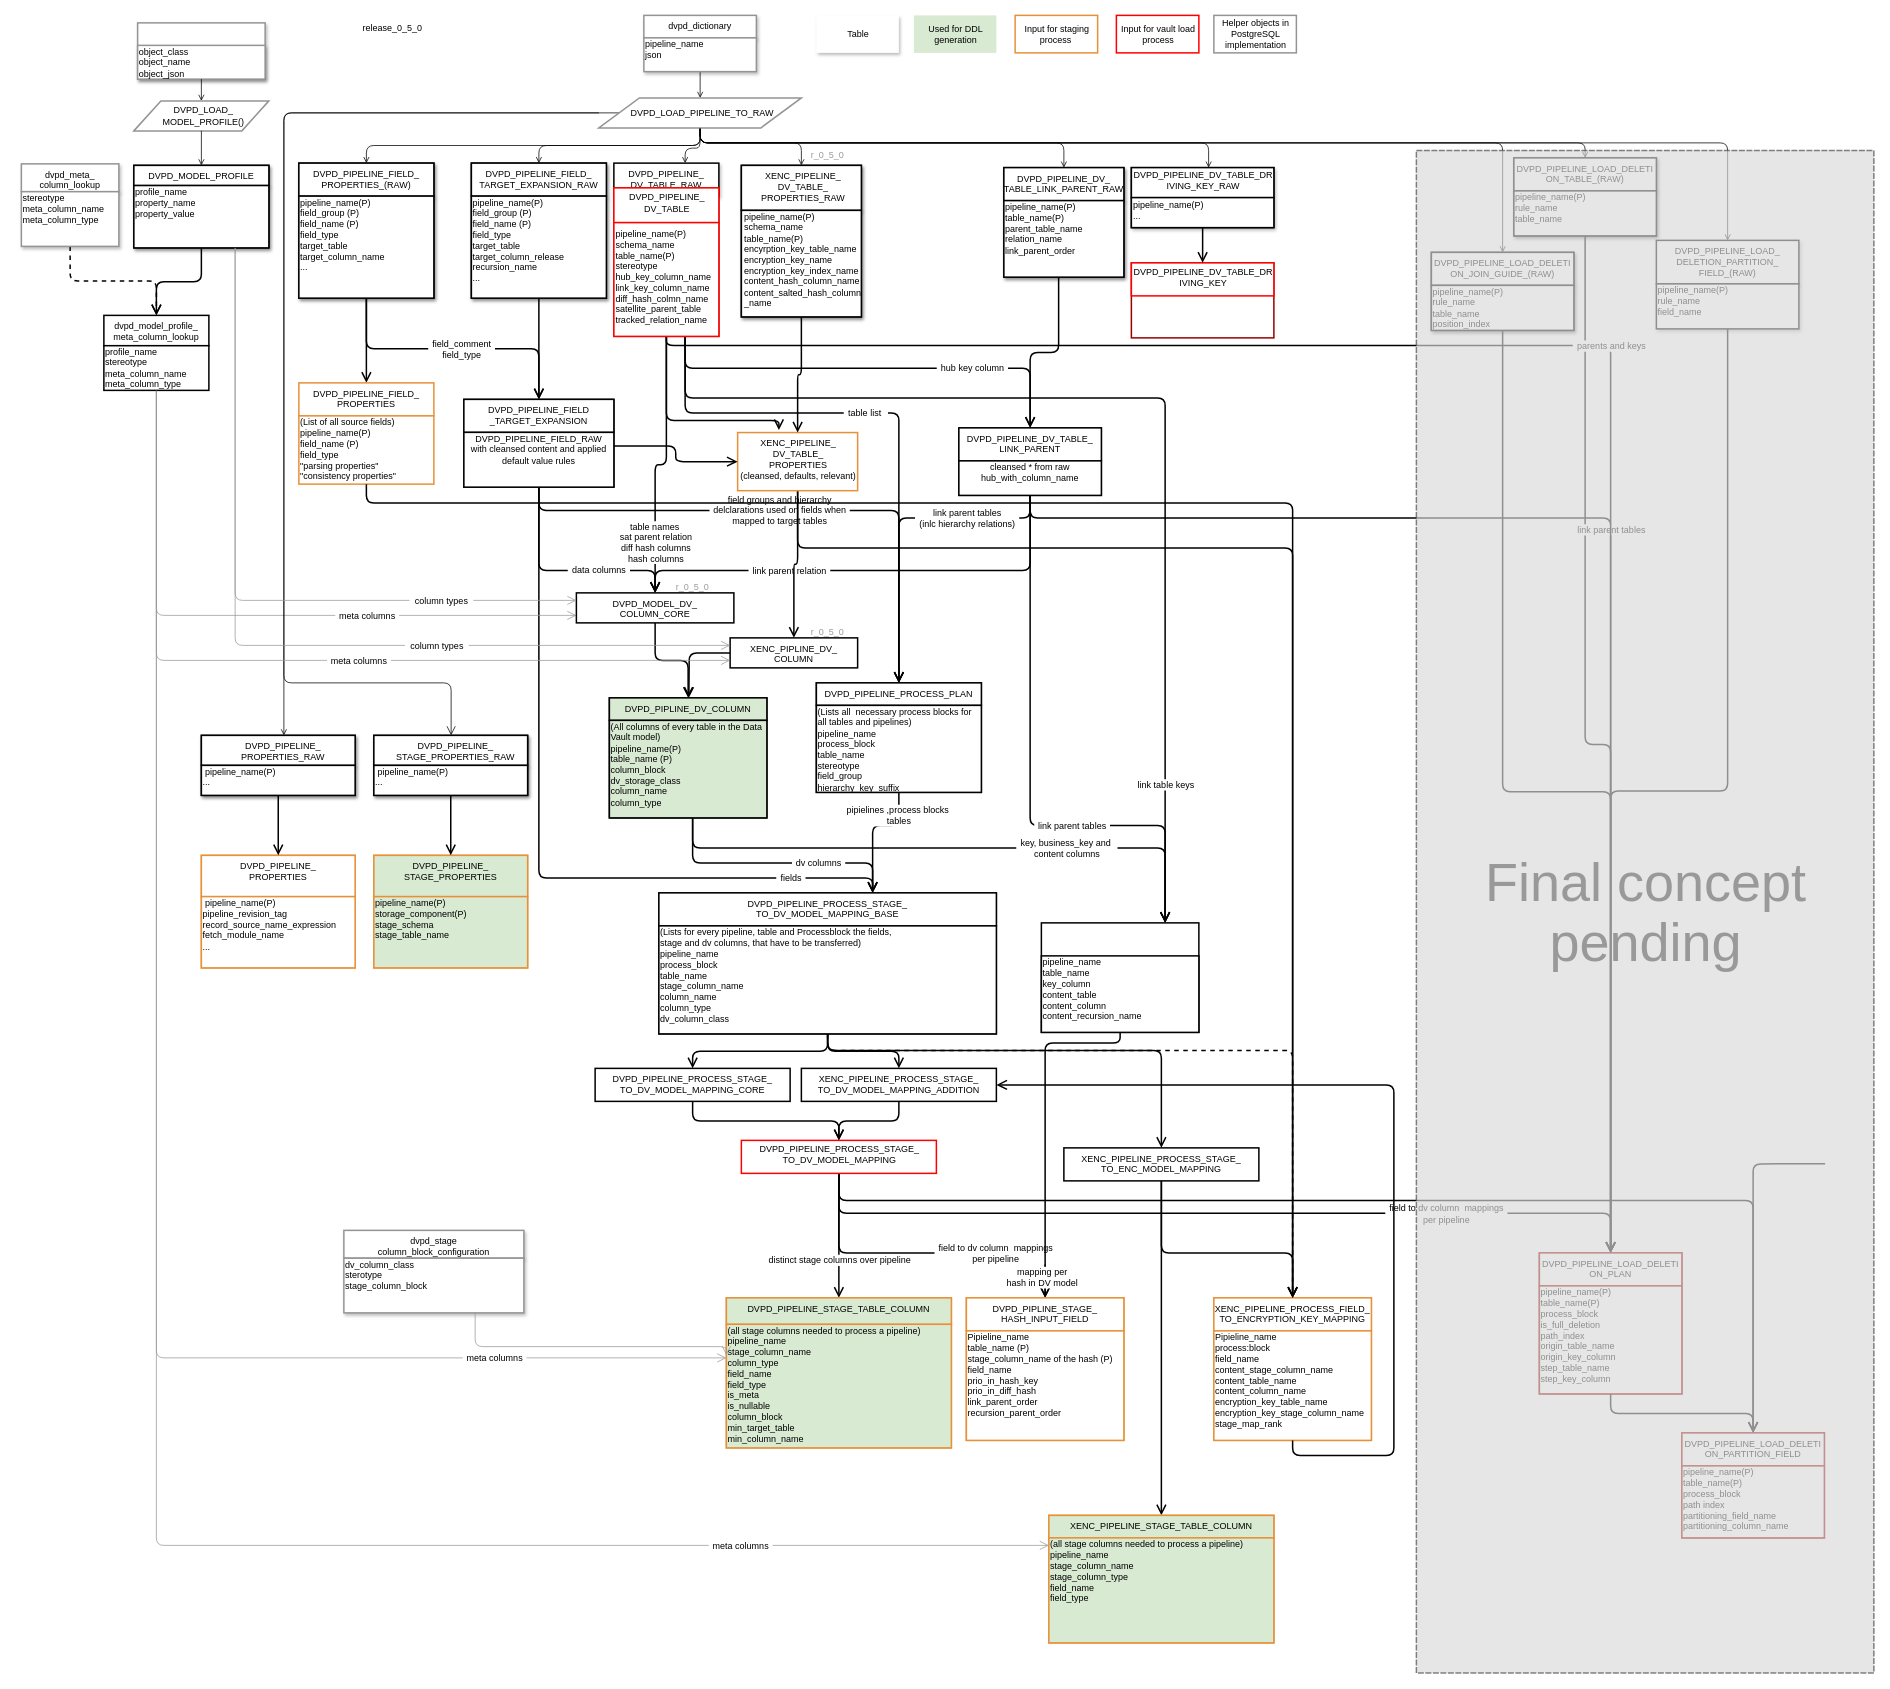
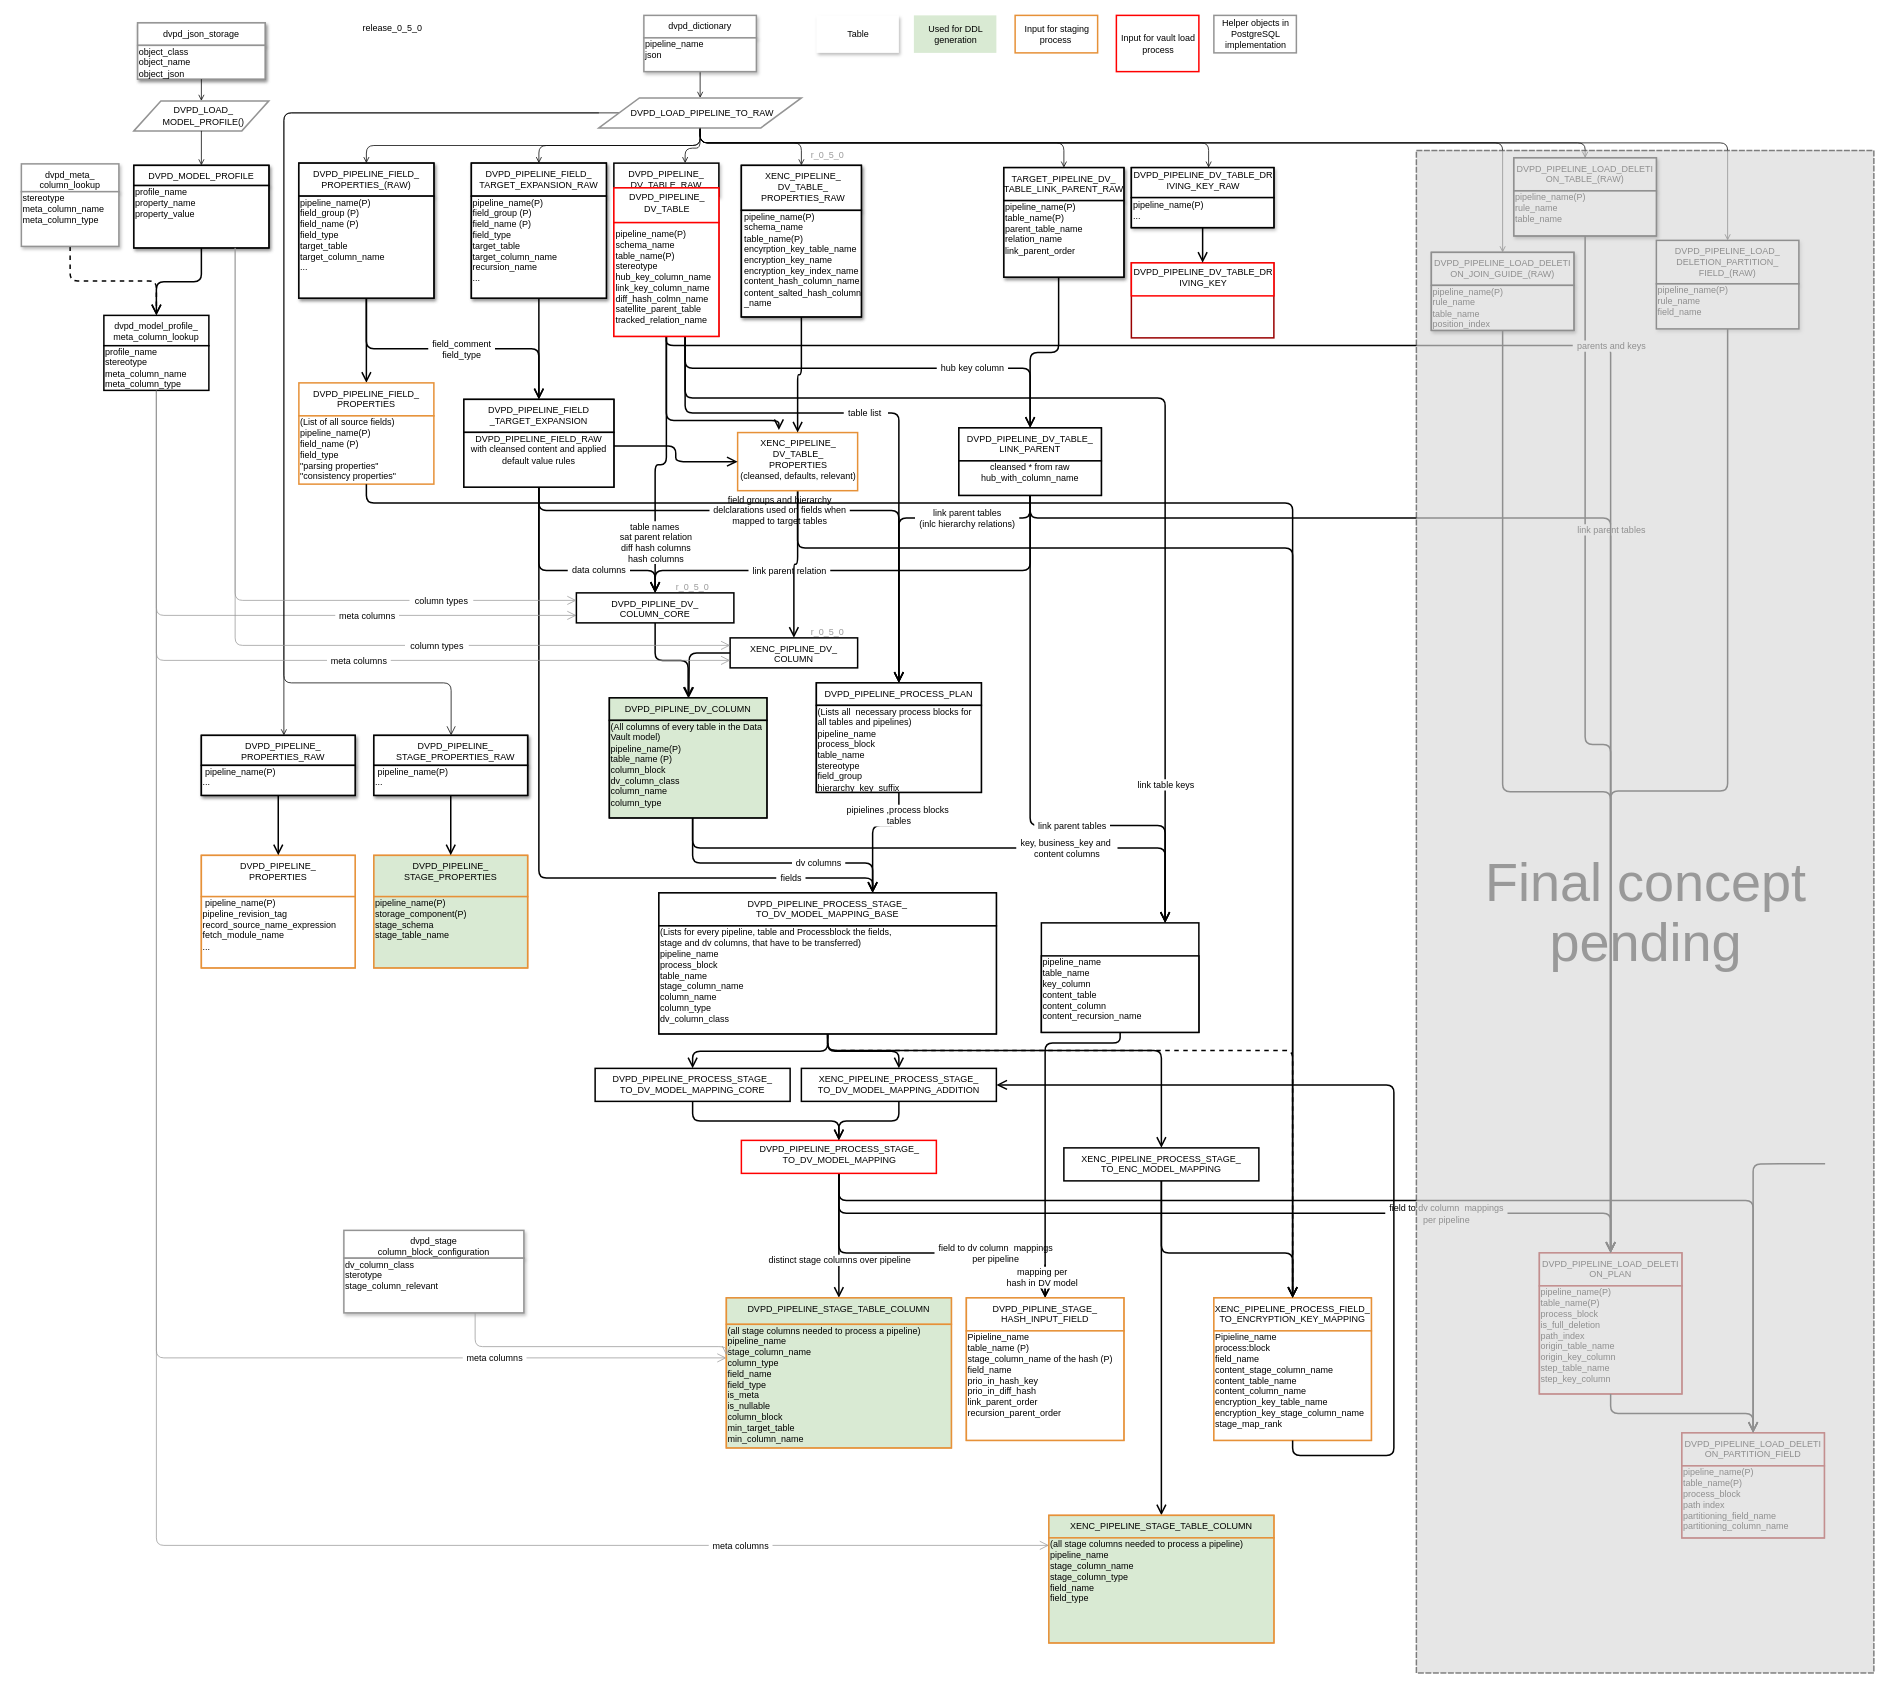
node "dvpd_json_storage": added
node "Input for vault load process": size 83x38 -> 83x56
node "DVPD_PIPELINE_DV_ TABLE_LINK_PARENT_RAW": label "DVPD_PIPELINE_DV_ TABLE_LINK_PARENT_RAW" -> "TARGET_PIPELINE_DV_ TABLE_LINK_PARENT_RAW"
node "pipeline_name(P) field_group (P) field_name (P) field_type target_table target_column_release recursion_name ...": label "pipeline_name(P) field_group (P) field_name (P) field_type target_table target_column_release recursion_name ..." -> "pipeline_name(P) field_group (P) field_name (P) field_type target_table target_column_name recursion_name ..."
node "DVPD_MODEL_DV_ COLUMN_CORE": label "DVPD_MODEL_DV_ COLUMN_CORE" -> "DVPD_PIPLINE_DV_ COLUMN_CORE"
node "(All columns of every table in the Data Vault model) pipeline_name(P) table_name (P) column_block dv_storage_class column_name column_type": label "(All columns of every table in the Data Vault model) pipeline_name(P) table_name (P) column_block dv_storage_class column_name column_type" -> "(All columns of every table in the Data Vault model) pipeline_name(P) table_name (P) column_block dv_column_class column_name column_type"
node "dv_column_class sterotype stage_column_block": label "dv_column_class sterotype stage_column_block" -> "dv_column_class sterotype stage_column_relevant"
